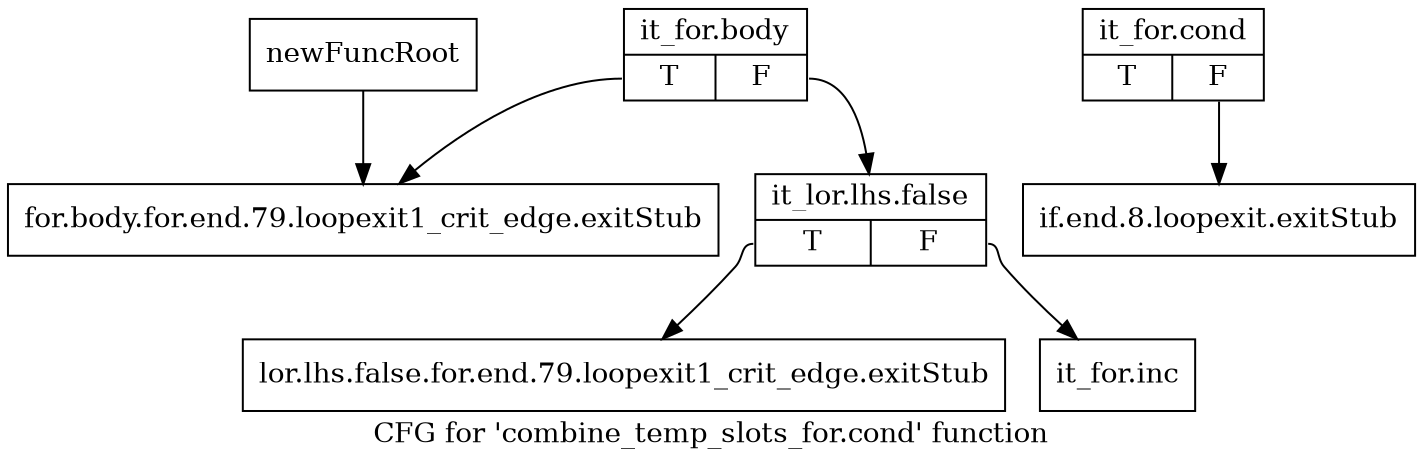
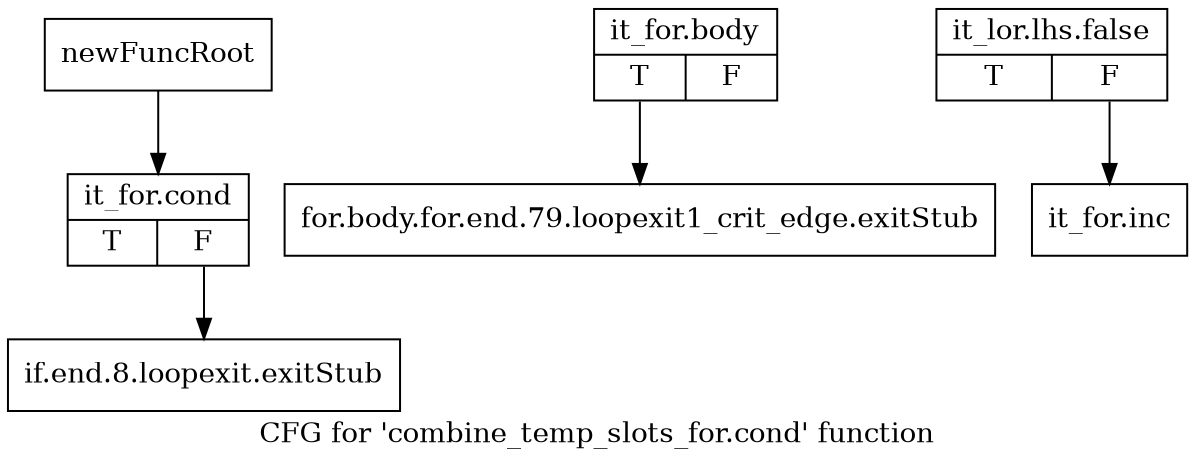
edge "it_for.body" -> "it_lor.lhs.false": removed
edge "newFuncRoot" -> "for.body.for.end.79.loopexit1_crit_edge.exitStub": now "newFuncRoot" -> "it_for.cond"
node "lor.lhs.false.for.end.79.loopexit1_crit_edge.exitStub": removed
